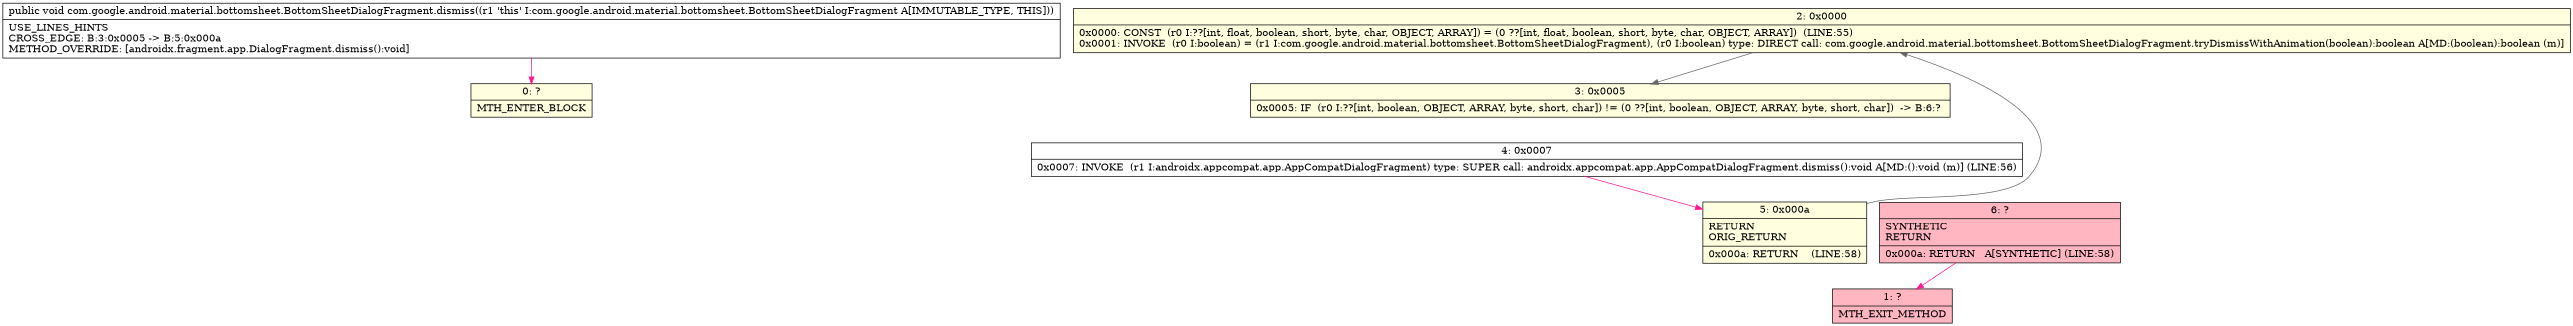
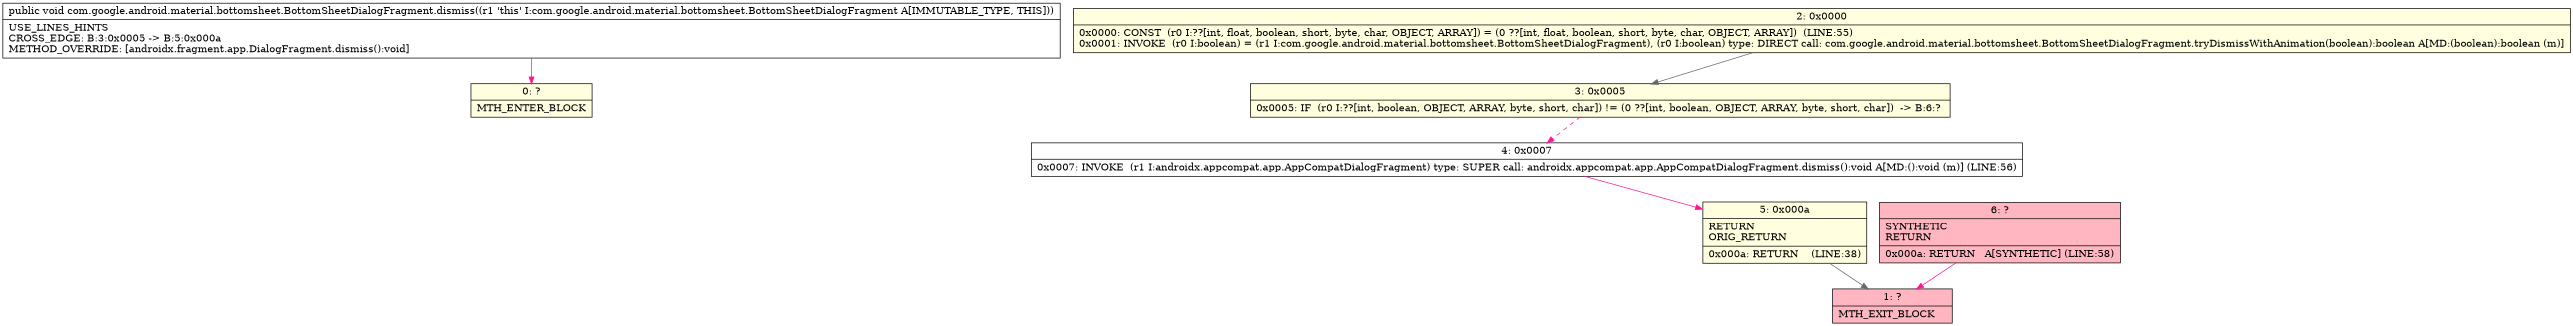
edge "3: 0x0005" -> "4: 0x0007": added
edge "5: 0x000a" -> "2: 0x0000": now "5: 0x000a" -> "1: ?"
node "5: 0x000a": text "0x000a: RETURN    (LINE:58)" -> "0x000a: RETURN    (LINE:38)"
node "1: ?": text "MTH_EXIT_METHOD" -> "MTH_EXIT_BLOCK"
